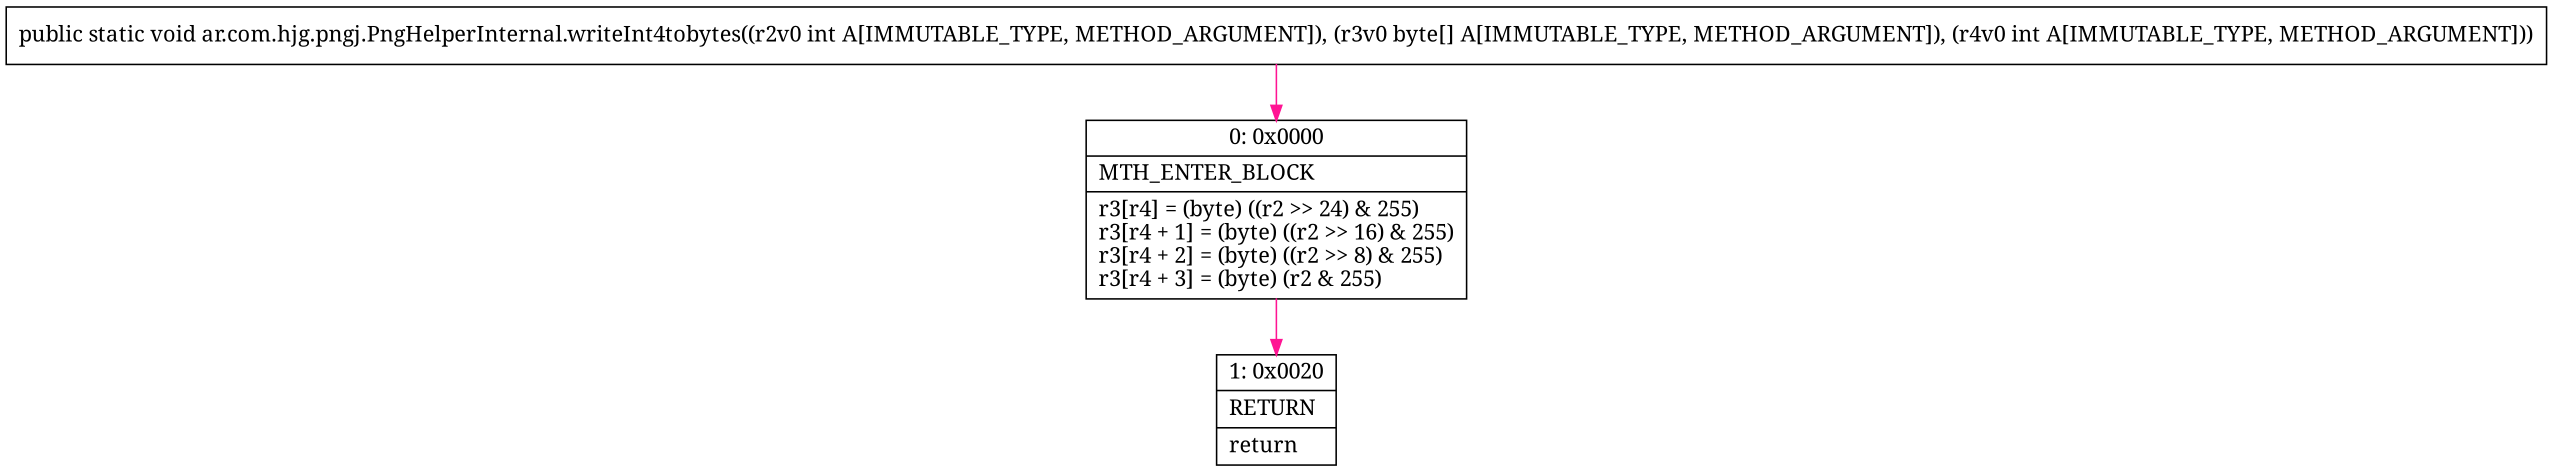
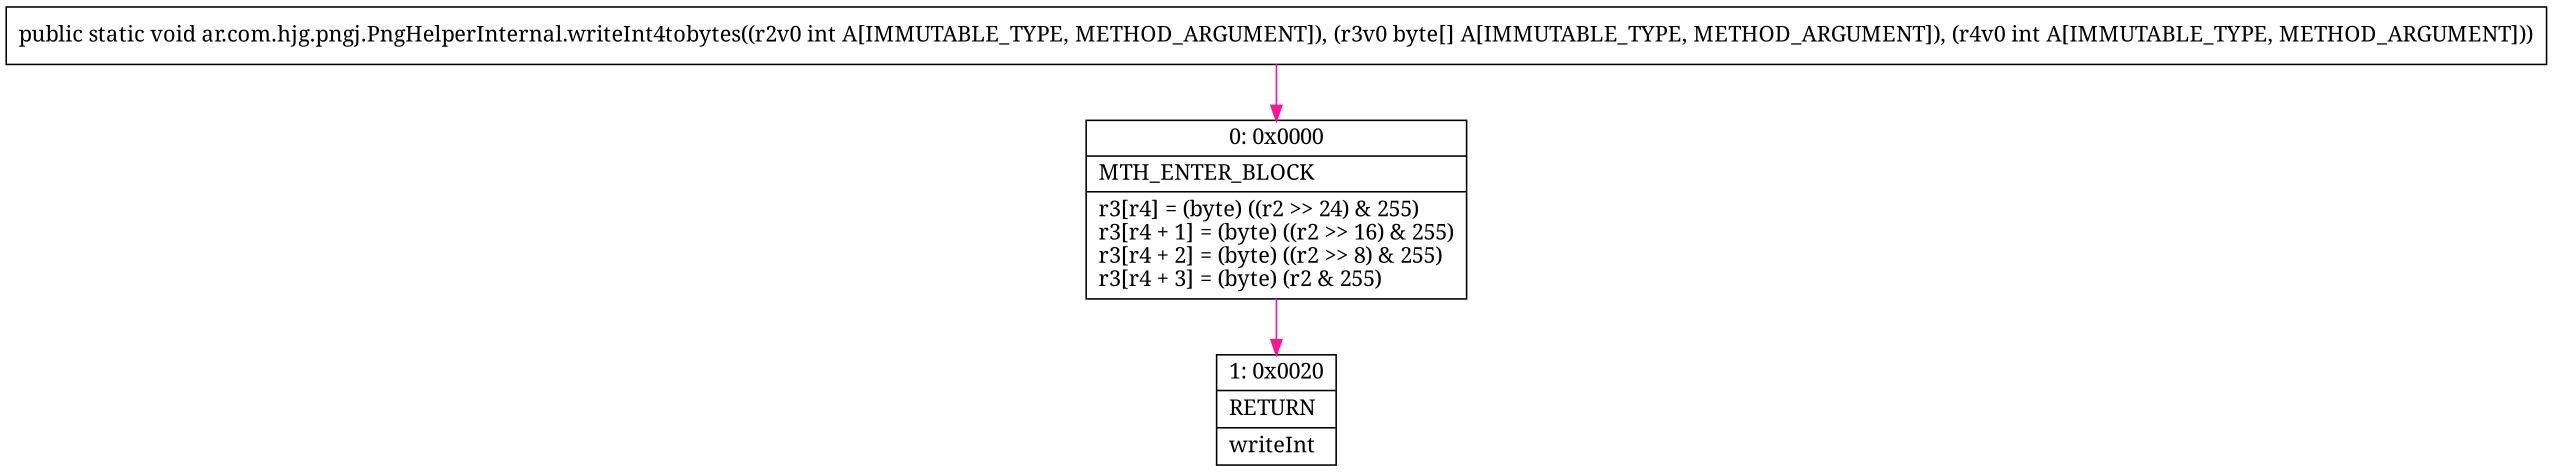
node "1: 0x0020": text "return" -> "writeInt"
